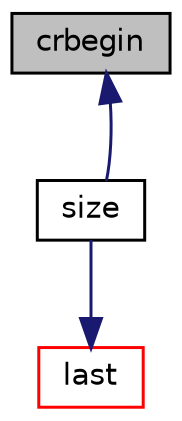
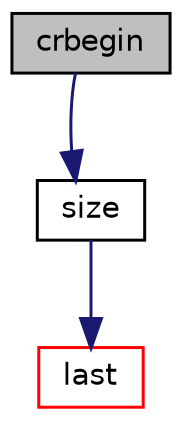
edge "size" -> "crbegin": reversed
